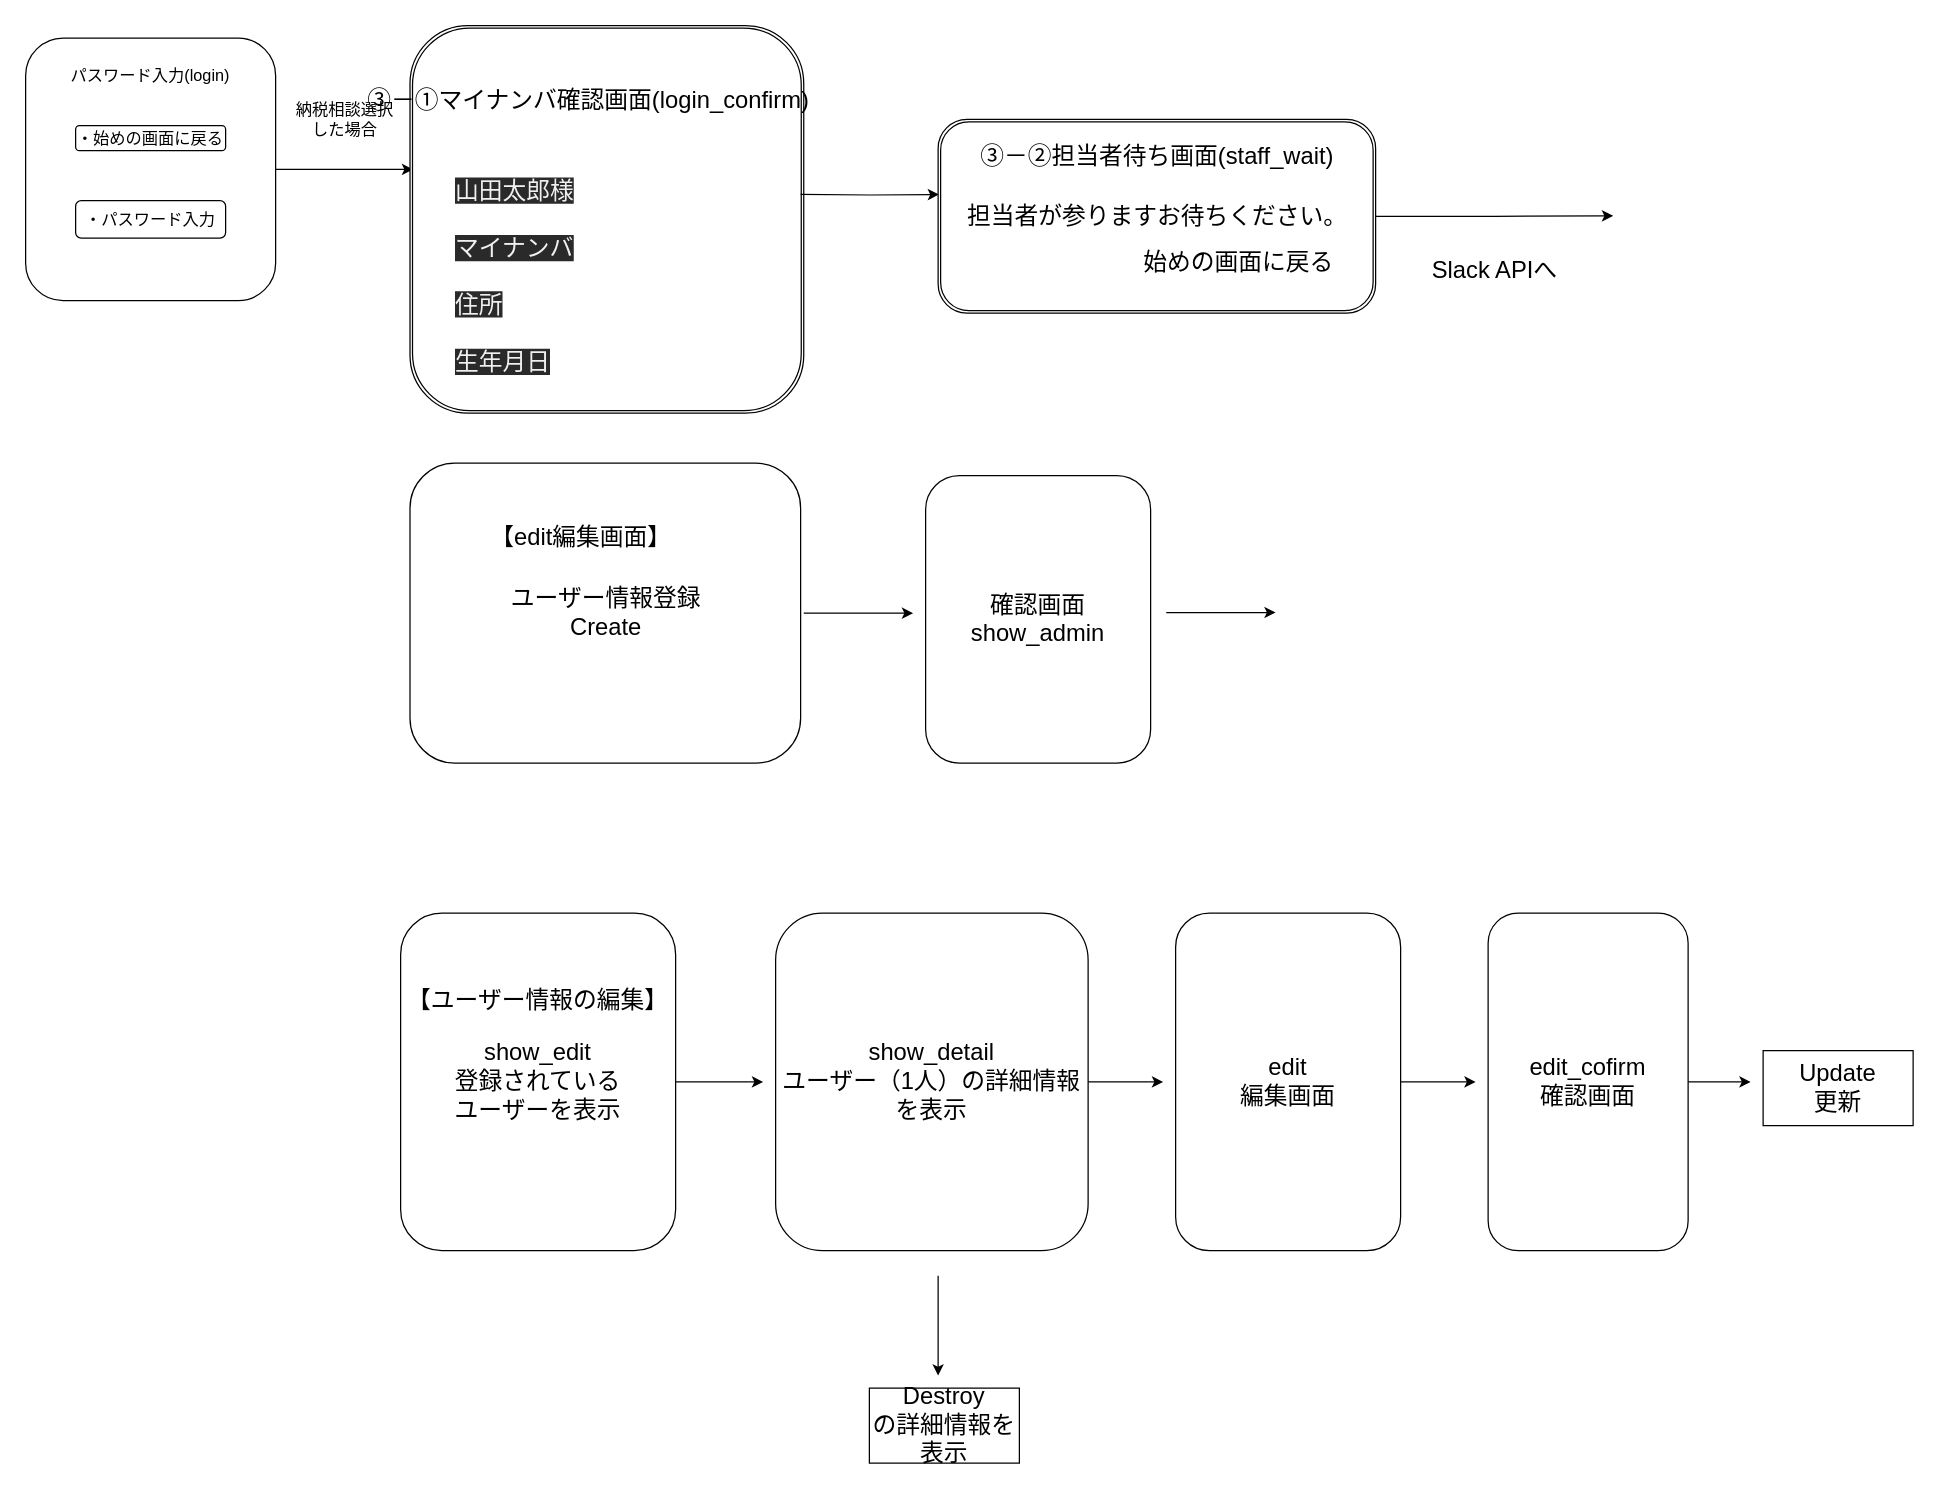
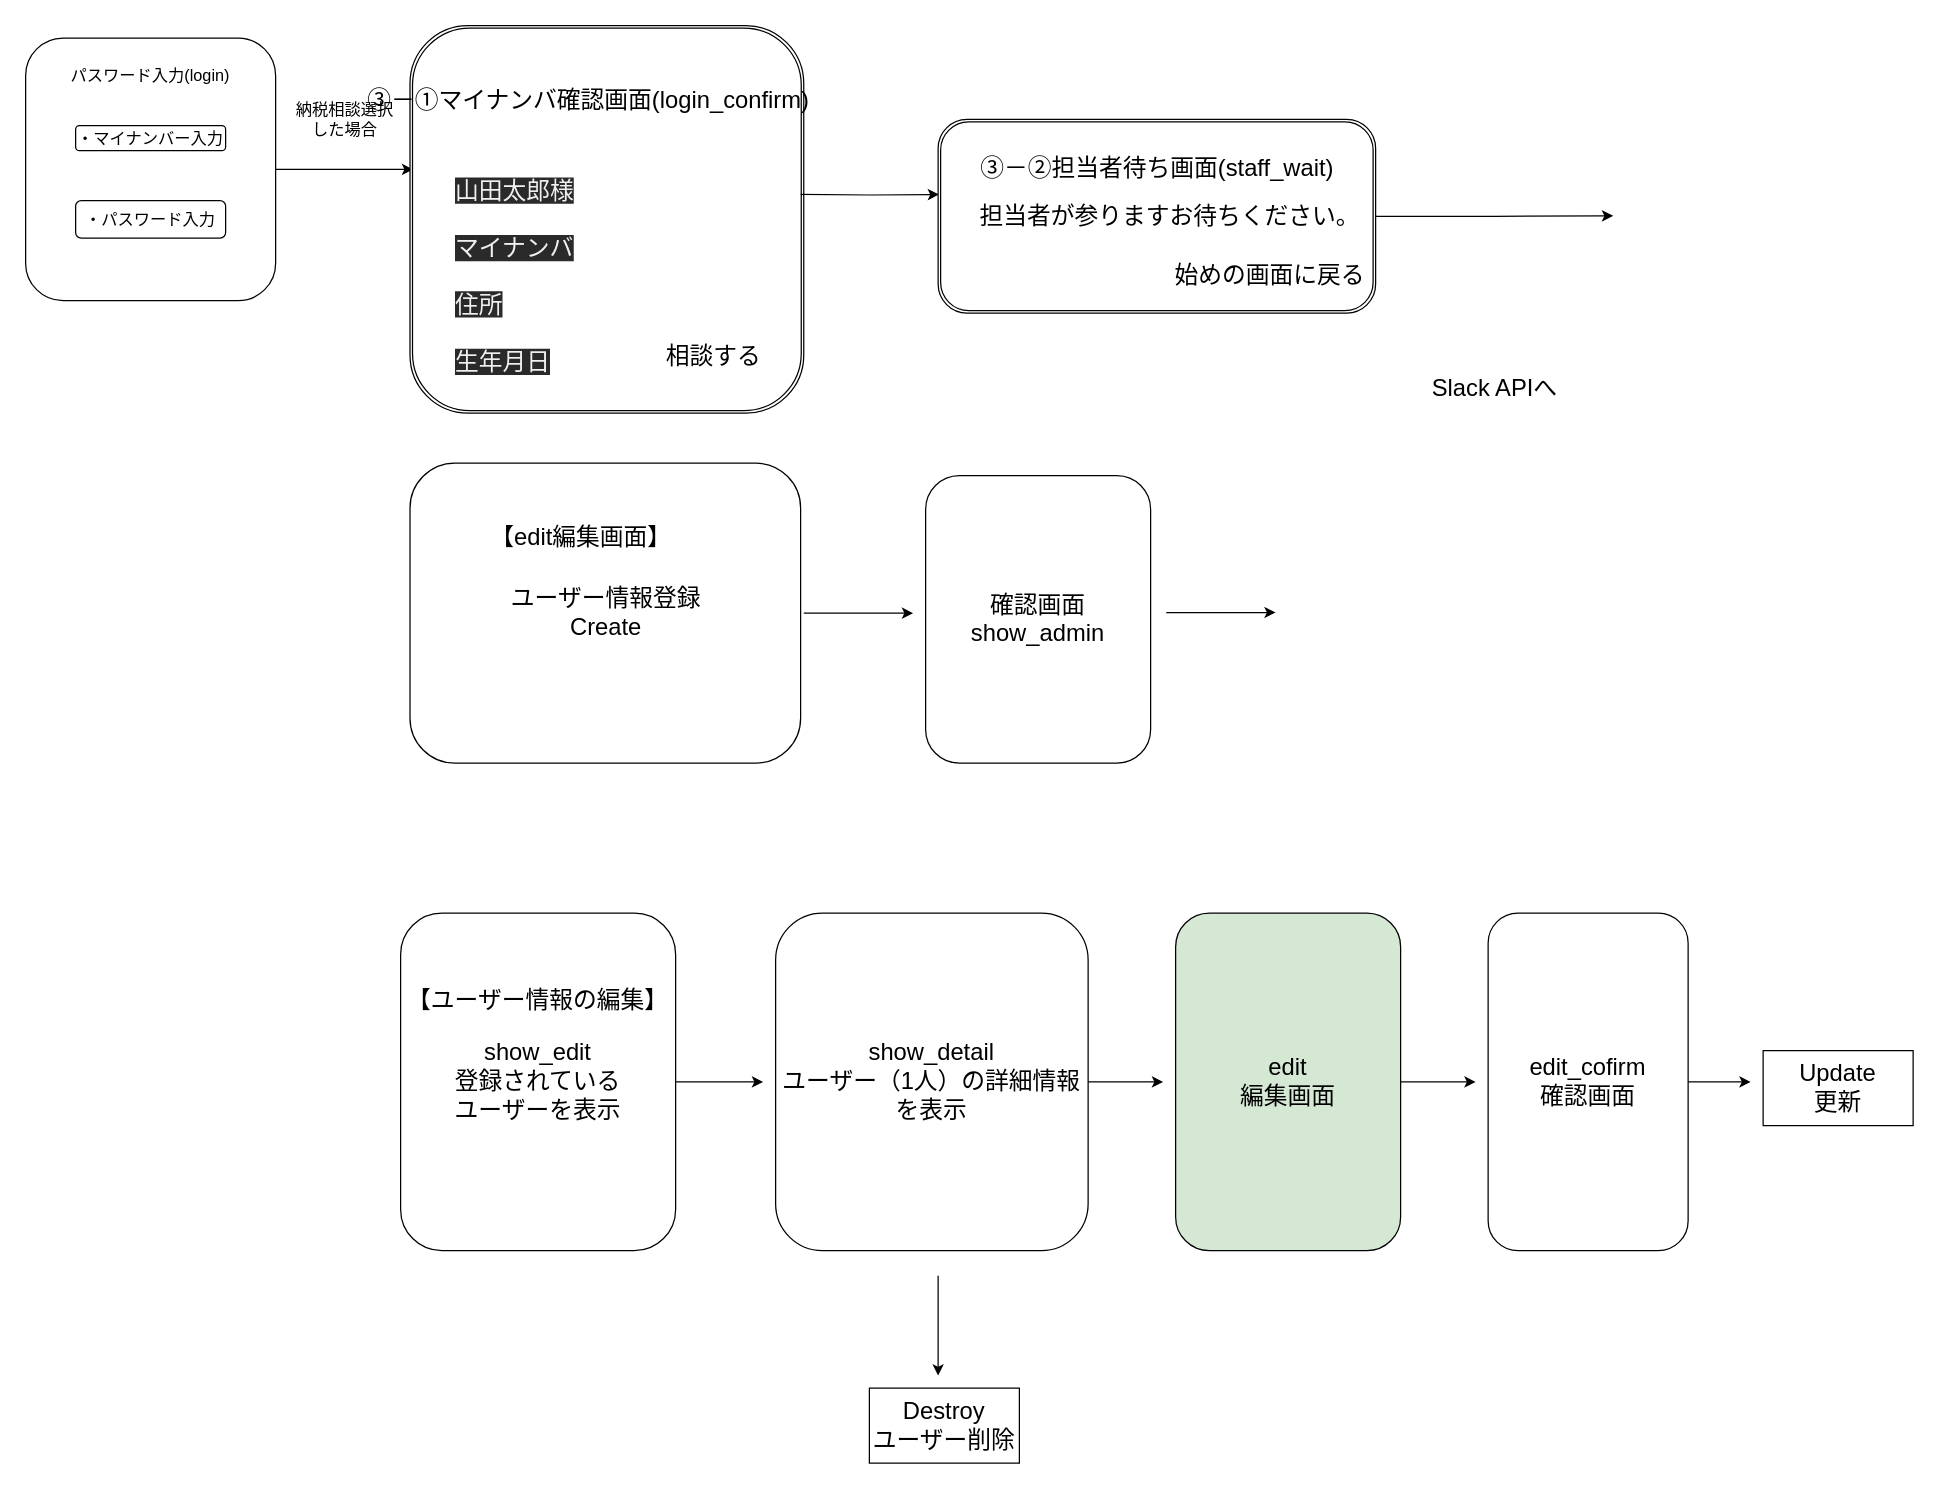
node "・始めの画面に戻る": label "・始めの画面に戻る" -> "・マイナンバー入力"
node "③－②担当者待ち画面(staff_wait)": moved (1157, 157) -> (1157, 169)
node "担当者が参りますお待ちください。": moved (1157, 216) -> (1169, 216)
node "始めの画面に戻る": moved (1238, 263) -> (1269, 276)
node "Slack APIへ": moved (1494, 271) -> (1494, 389)
node "相談する": added
node "edit編集画面": fillcolor #ffffff -> #d5e8d4
node "Destroyの詳細情報を表示": label "Destroyの詳細情報を表示" -> "Destroyユーザー削除"
